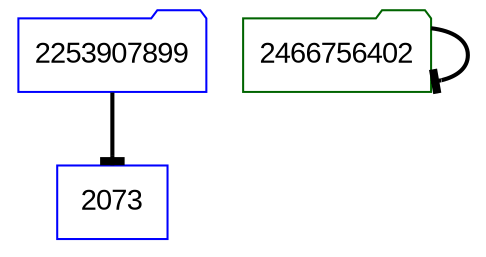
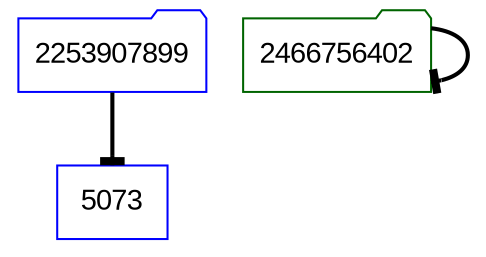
node "2073": label "2073" -> "5073"
